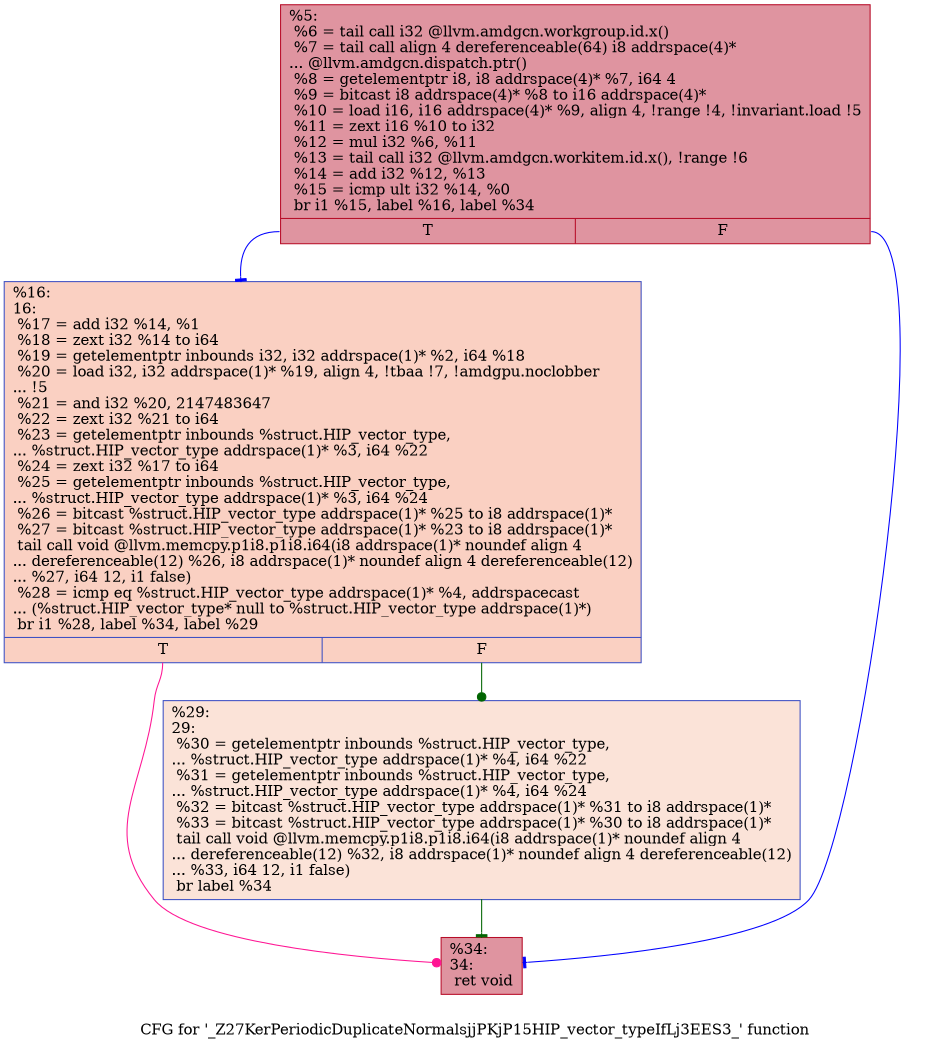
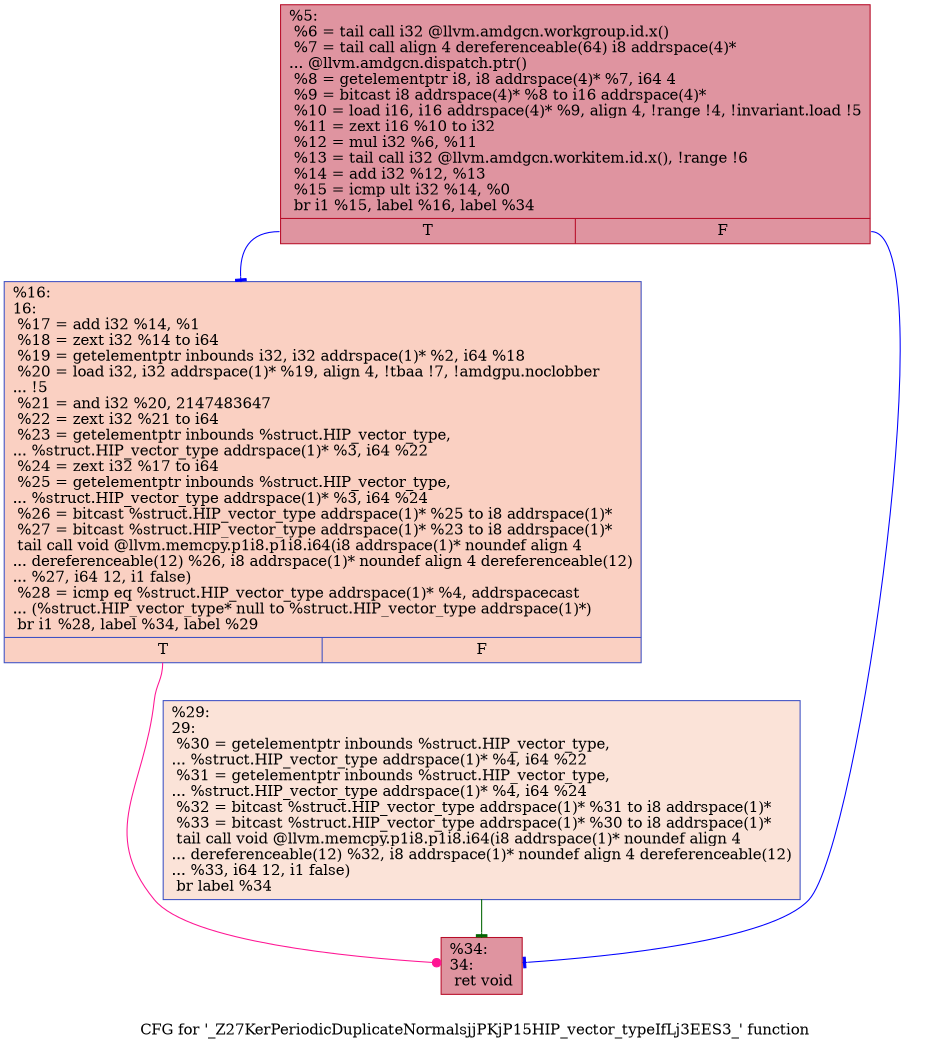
edge "%16:" -> "%29:": removed
